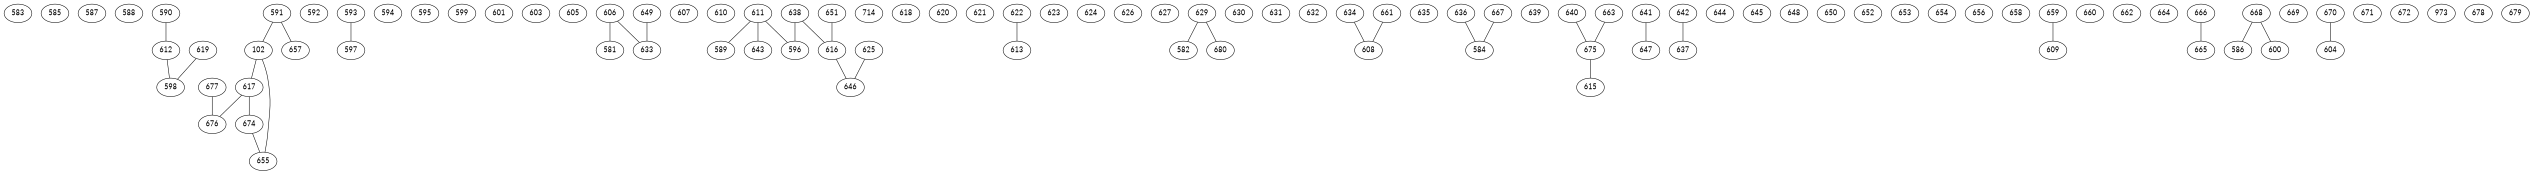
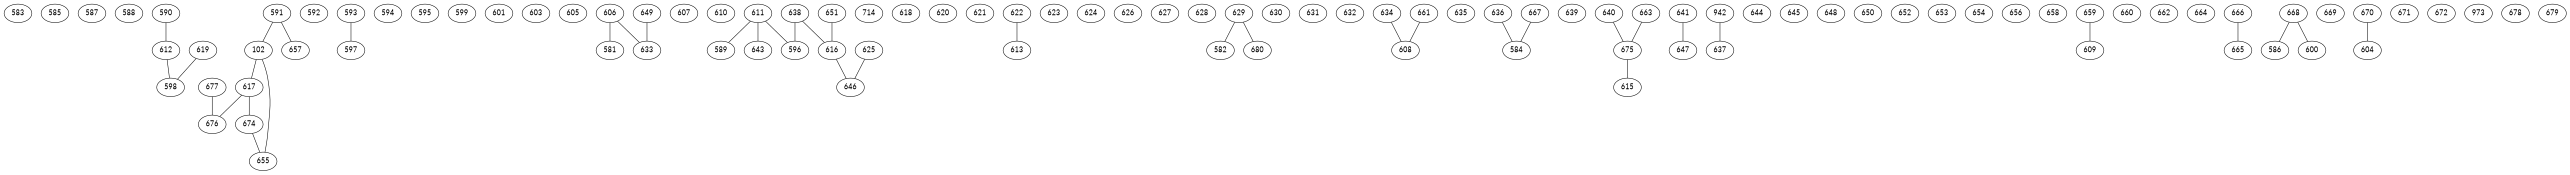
node "628": added
node "642": label "642" -> "942"
